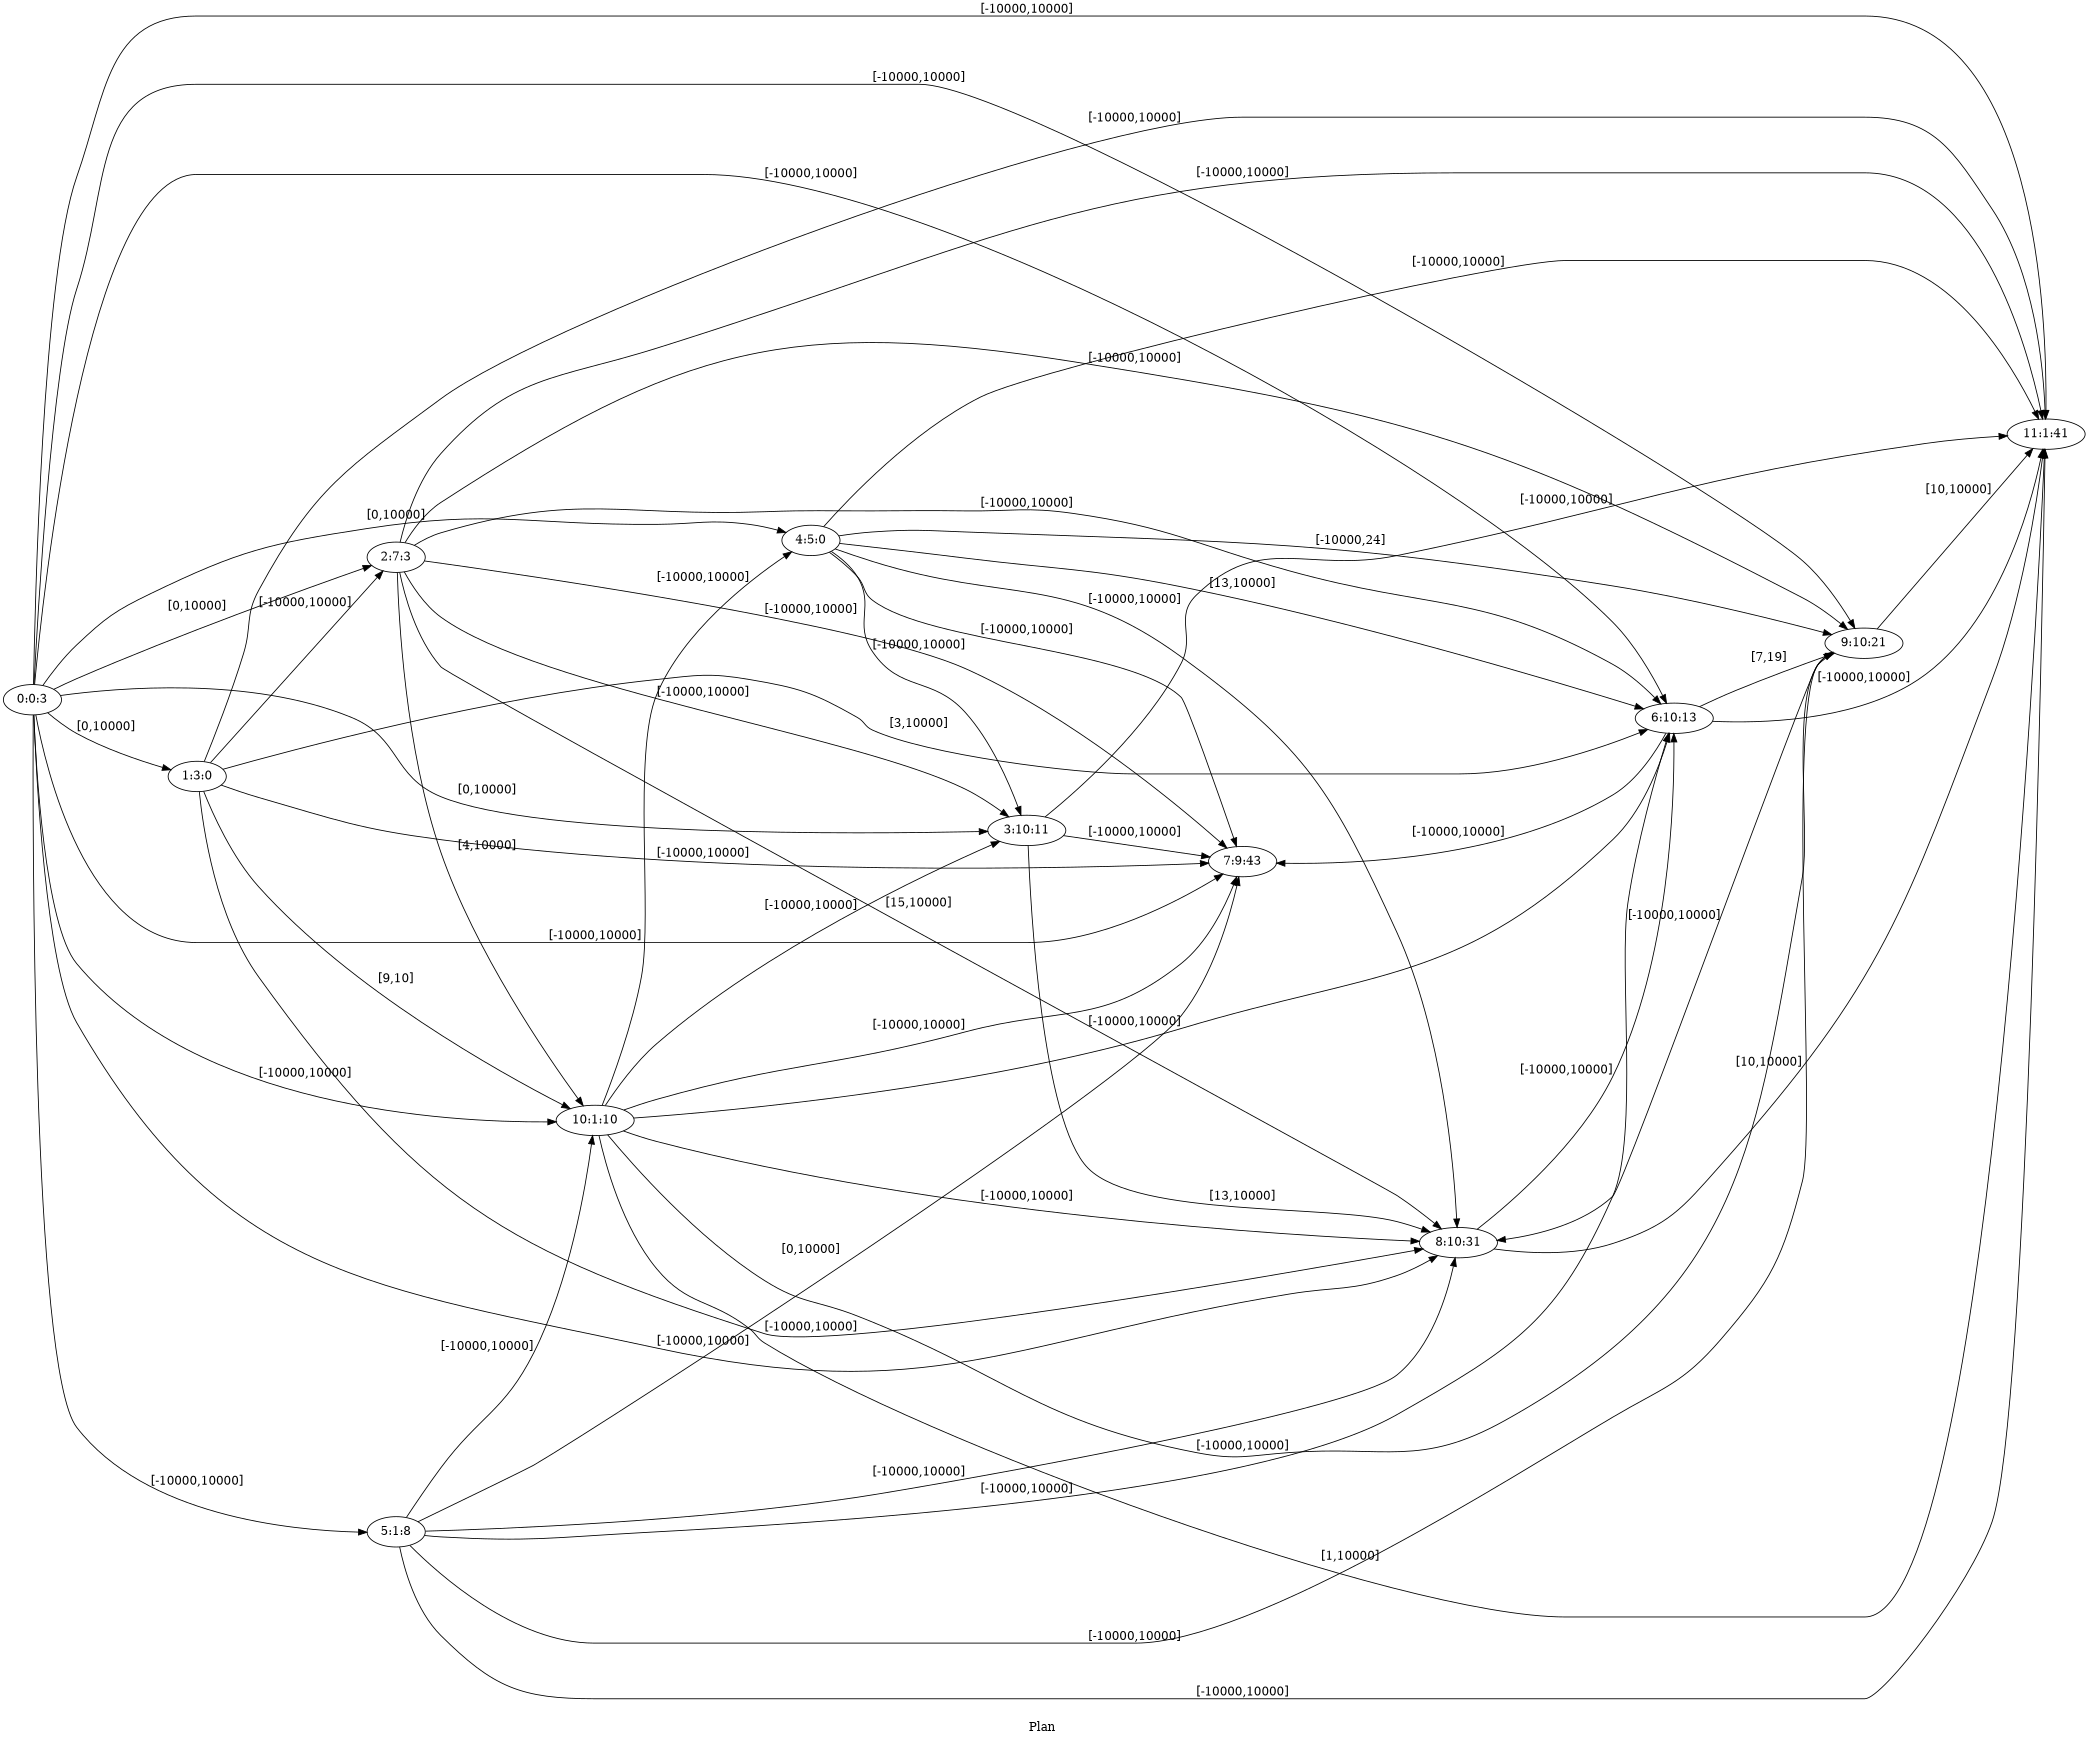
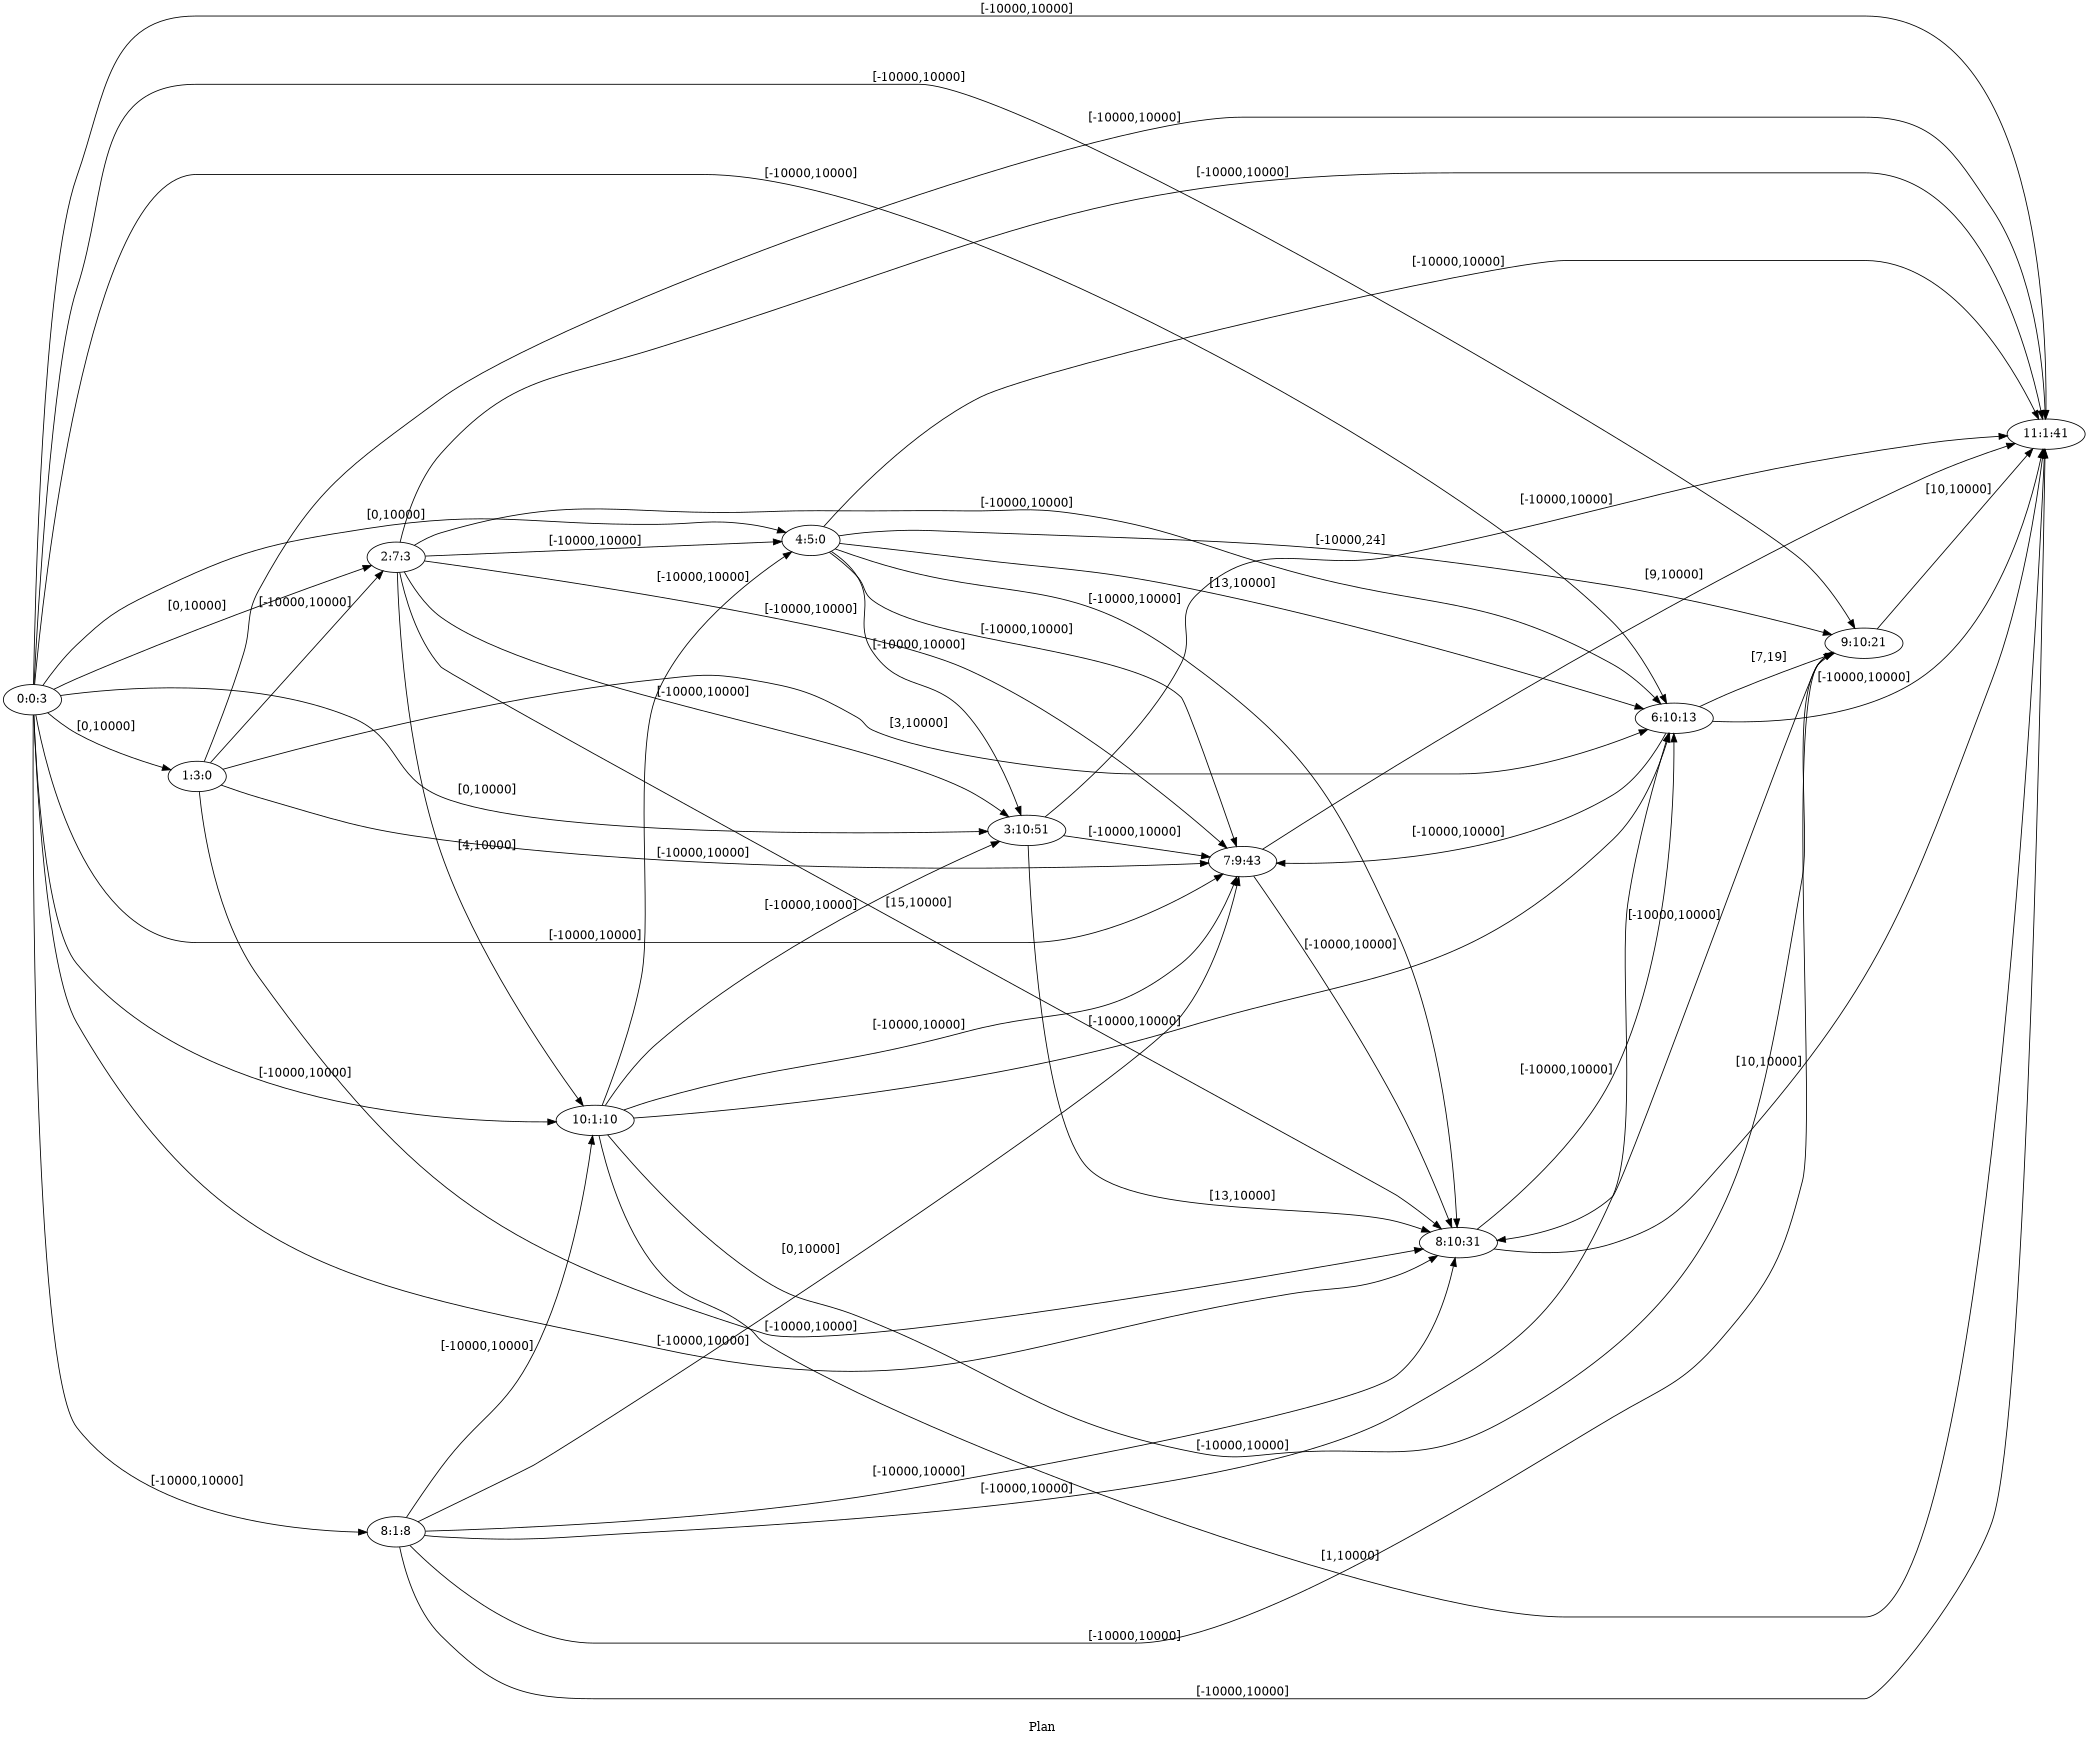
edge "2:7:3" -> "9:10:21": now "2:7:3" -> "4:5:0"
edge "7:9:43" -> "11:1:41": added, label "[9,10000]"
node "3:10:11": label "3:10:11" -> "3:10:51"
edge "1:3:0" -> "10:1:10": removed, label "[9,10]"
edge "10:1:10" -> "8:10:31": now "7:9:43" -> "8:10:31"
node "5:1:8": label "5:1:8" -> "8:1:8"
